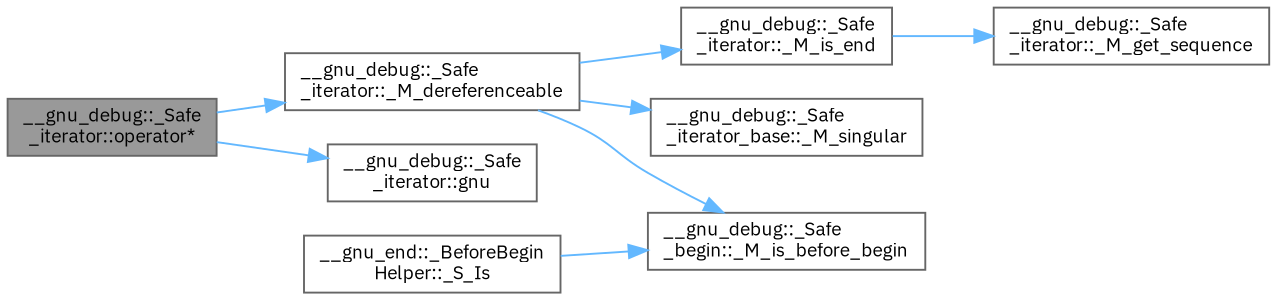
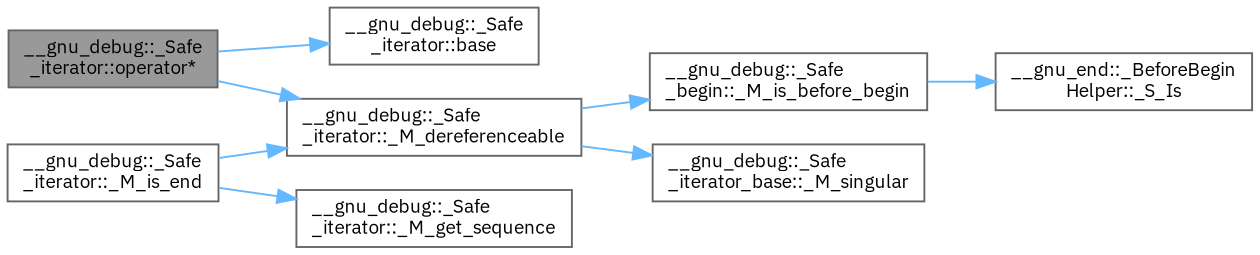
edge "__gnu_debug::_Safe _iterator::_M_dereferenceable" -> "__gnu_debug::_Safe _iterator::_M_is_end": reversed
node "__gnu_debug::_Safe _iterator::gnu": label "__gnu_debug::_Safe _iterator::gnu" -> "__gnu_debug::_Safe _iterator::base"
edge "__gnu_end::_BeforeBegin Helper::_S_Is" -> "__gnu_debug::_Safe _begin::_M_is_before_begin": reversed
